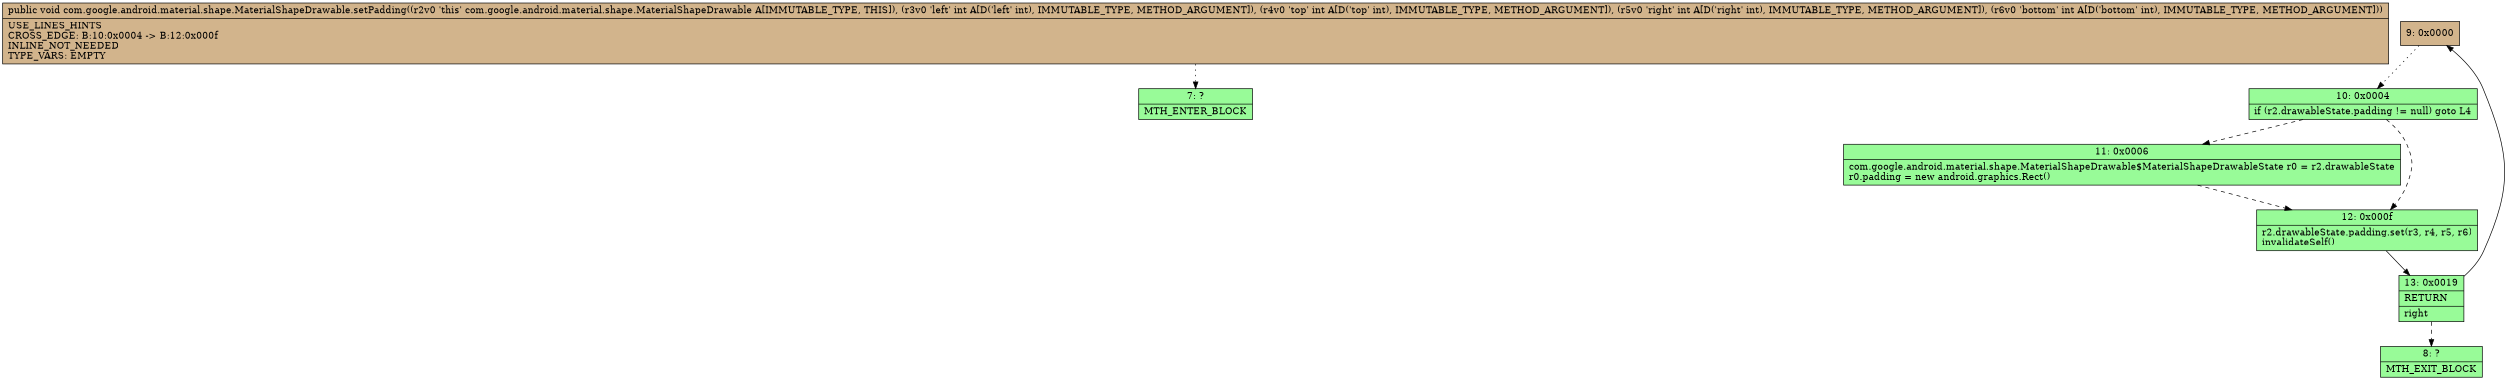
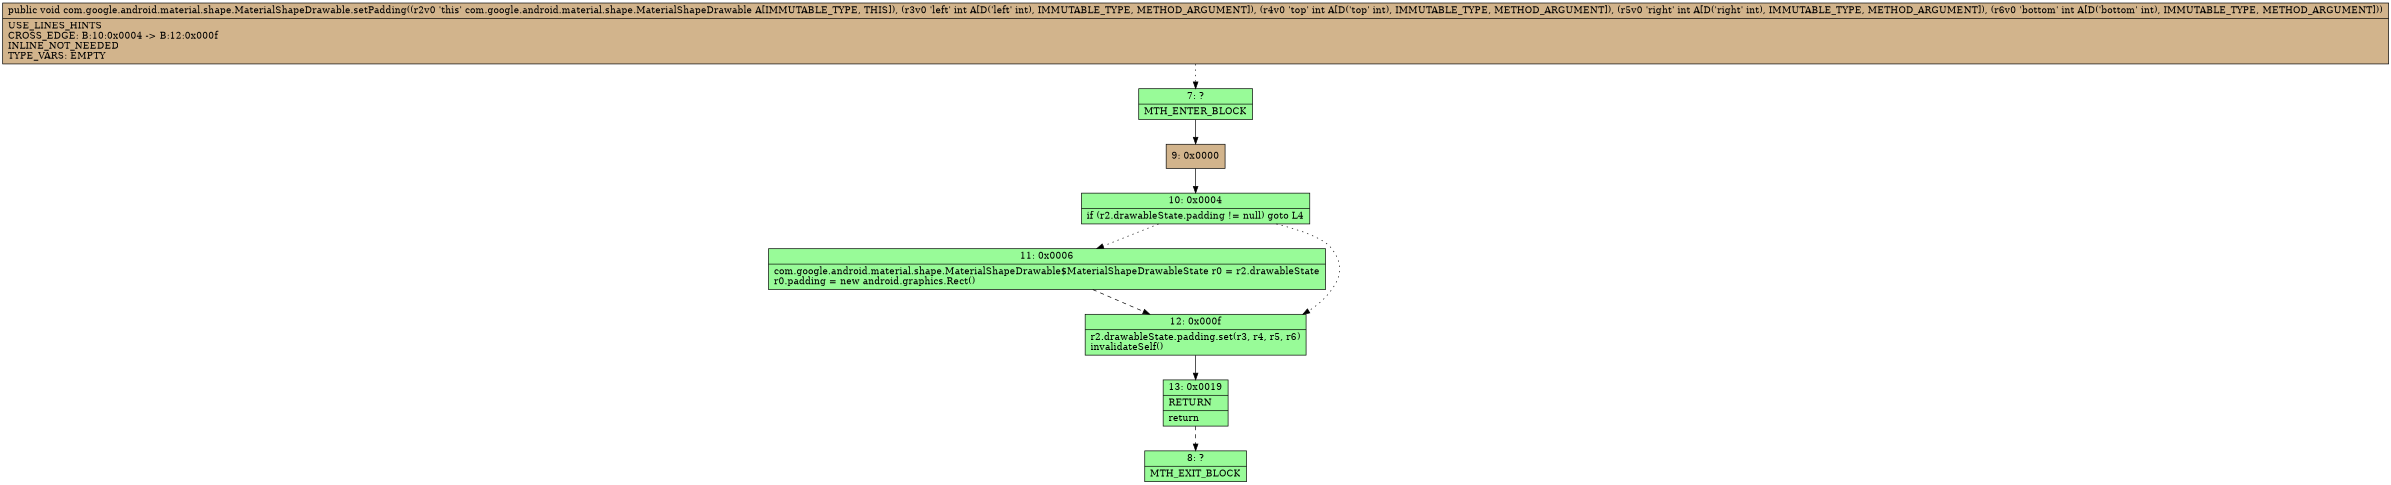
edge "9: 0x0000" -> "10: 0x0004": style dotted -> solid
edge "10: 0x0004" -> "11: 0x0006": style dashed -> dotted
edge "10: 0x0004" -> "12: 0x000f": style dashed -> dotted
edge "13: 0x0019" -> "9: 0x0000": now "7: ?" -> "9: 0x0000"
node "13: 0x0019": text "right" -> "return"
